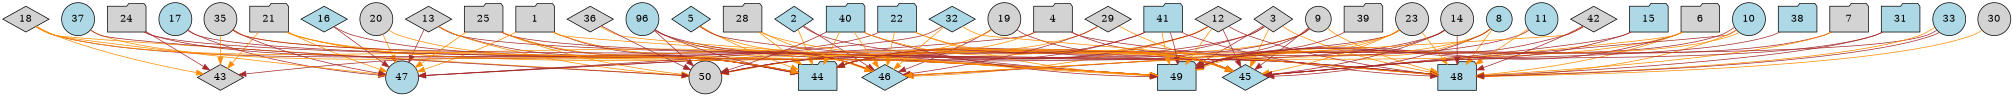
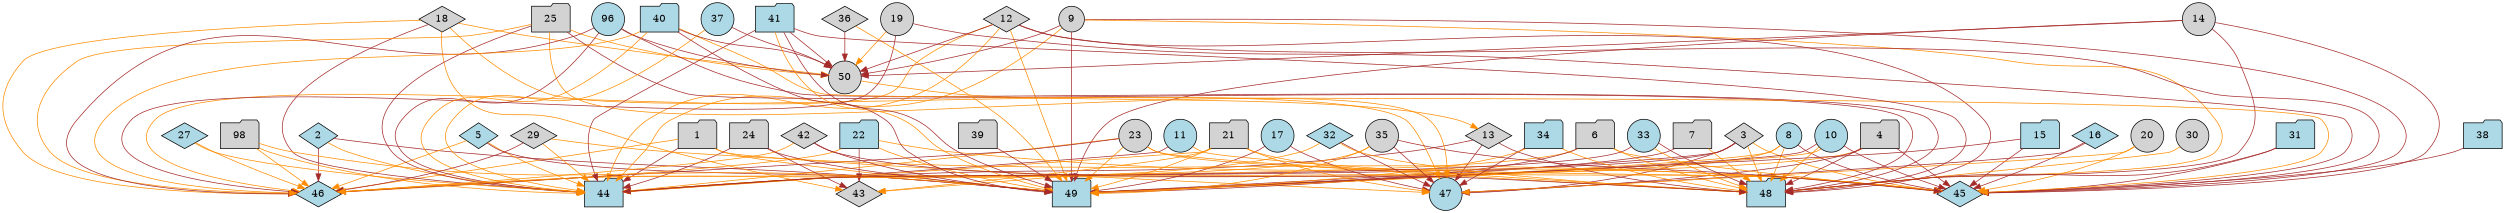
node "28": label "28" -> "98"
edge "13" -> "50": reversed
node "27": added
node "34": added
